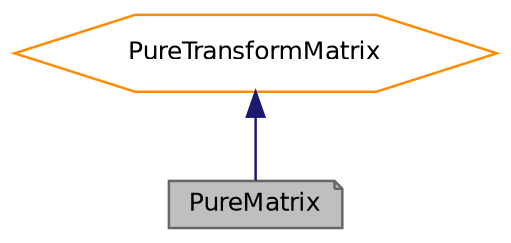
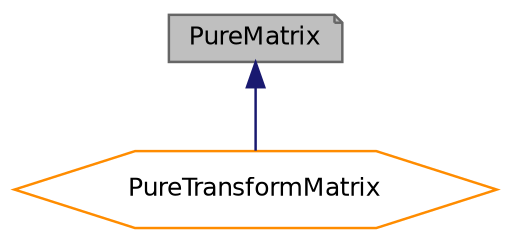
edge "PureMatrix" -> "PureTransformMatrix": reversed
